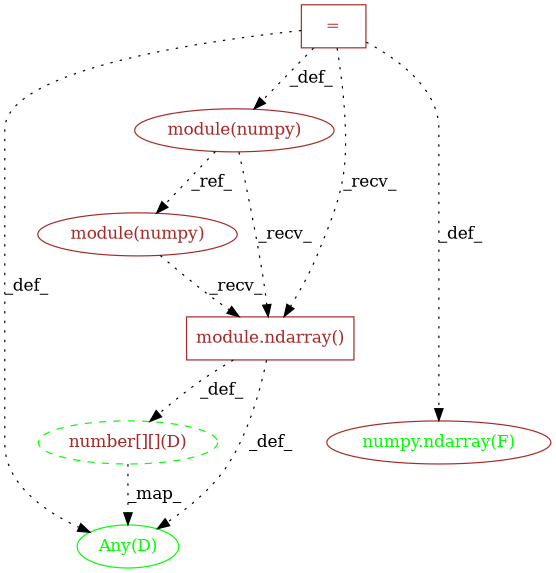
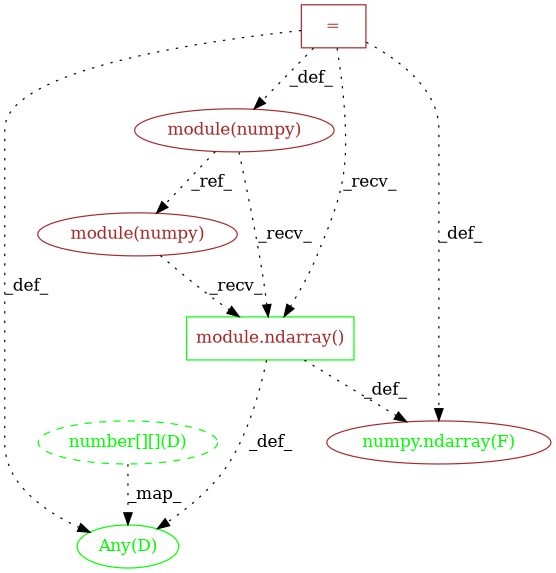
node "module.ndarray()": color brown -> green
edge "module.ndarray()" -> "number[][](D)": now "module.ndarray()" -> "numpy.ndarray(F)"
node "number[][](D)": fontcolor brown -> green
